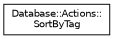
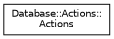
node "Database::Actions:: SortByTag": label "Database::Actions:: SortByTag" -> "Database::Actions:: Actions"
